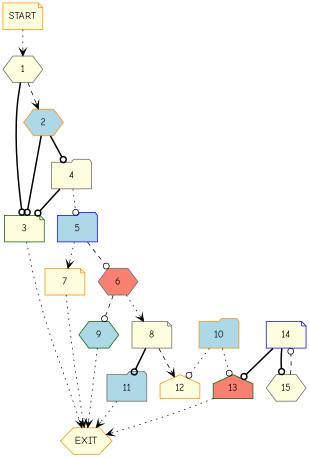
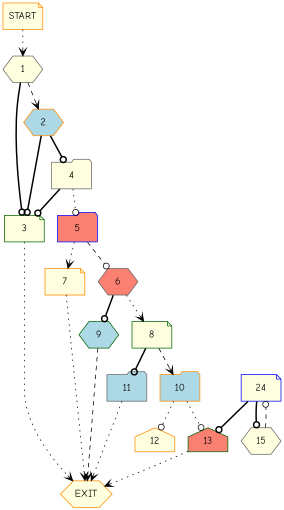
node "5": fillcolor lightblue -> salmon
edge "6" -> "9": style dashed -> bold
node "8": color gray40 -> darkgreen
node "14": label "14" -> "24"
edge "8" -> "12": now "8" -> "10"
edge "9" -> "EXIT": style dotted -> dashed
